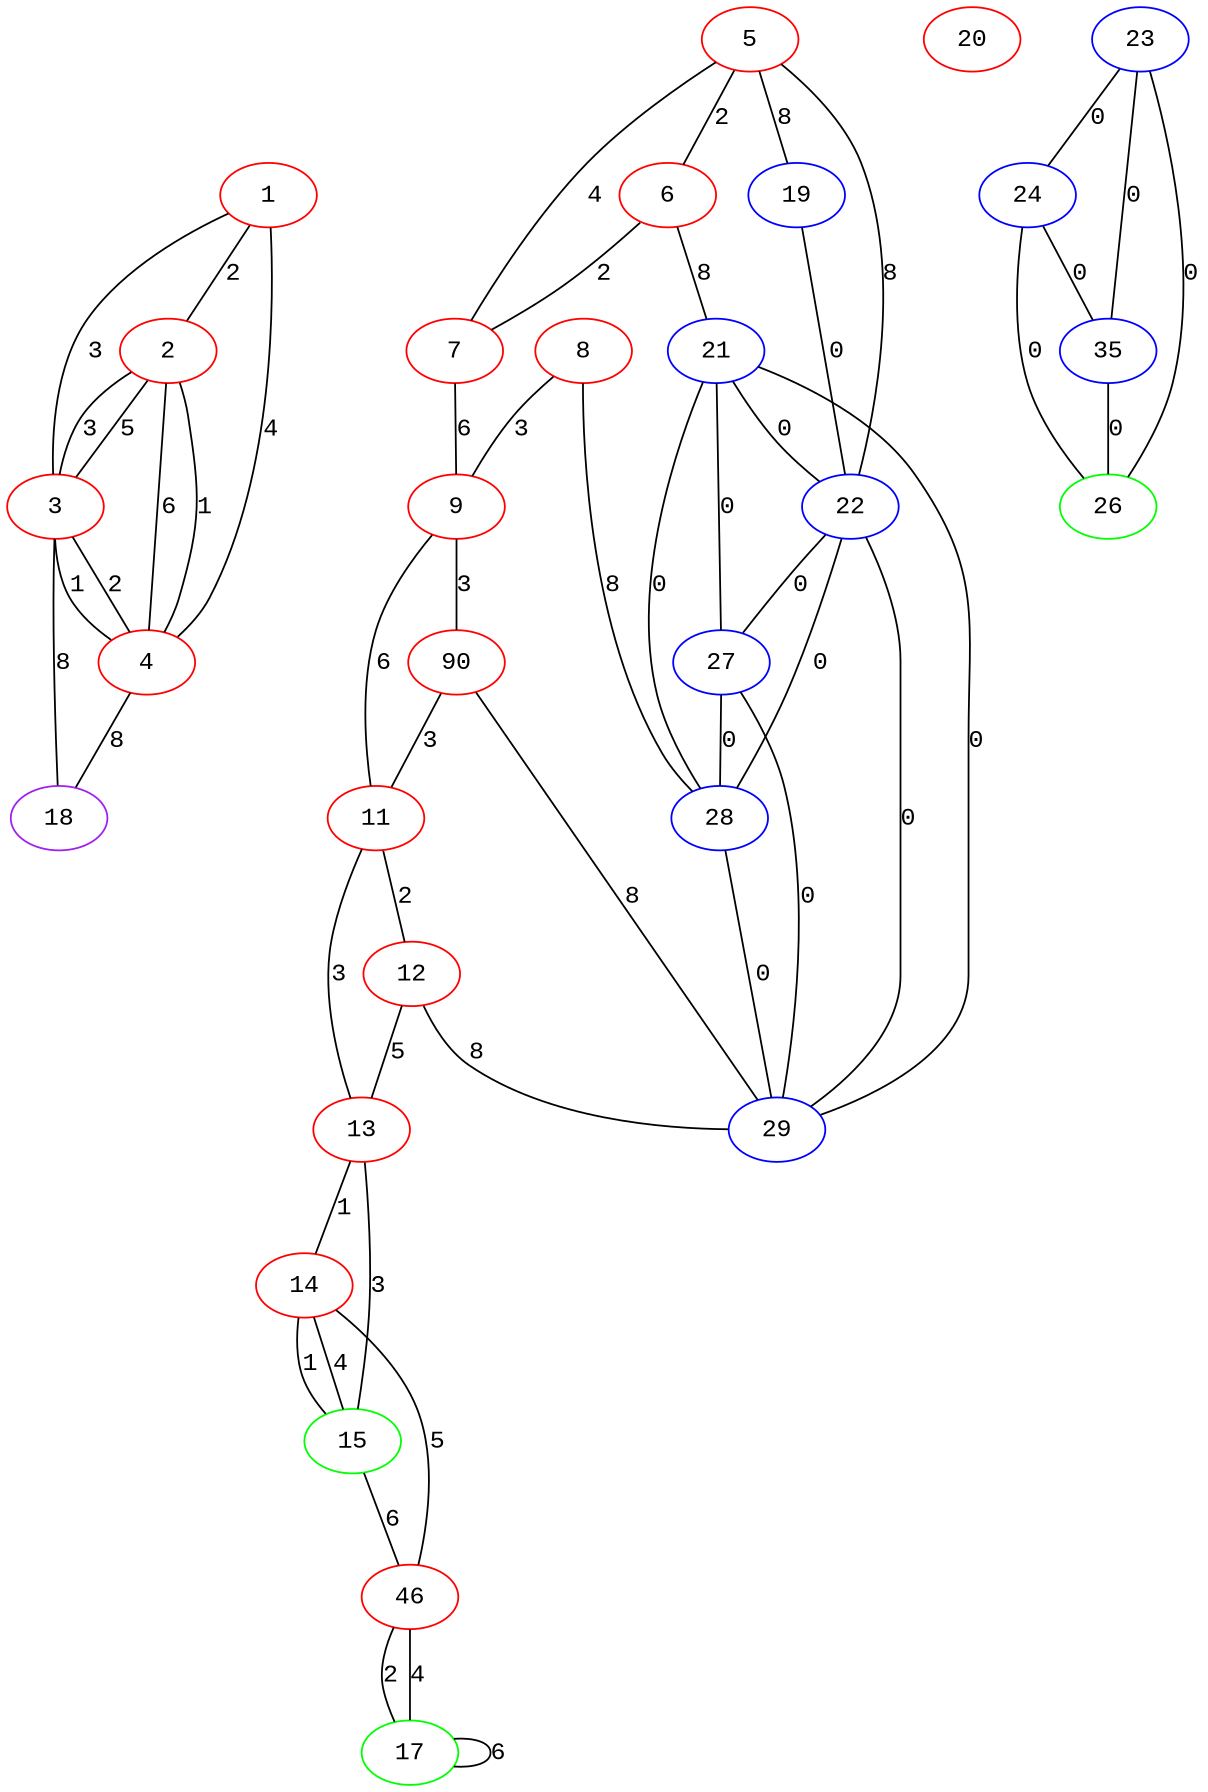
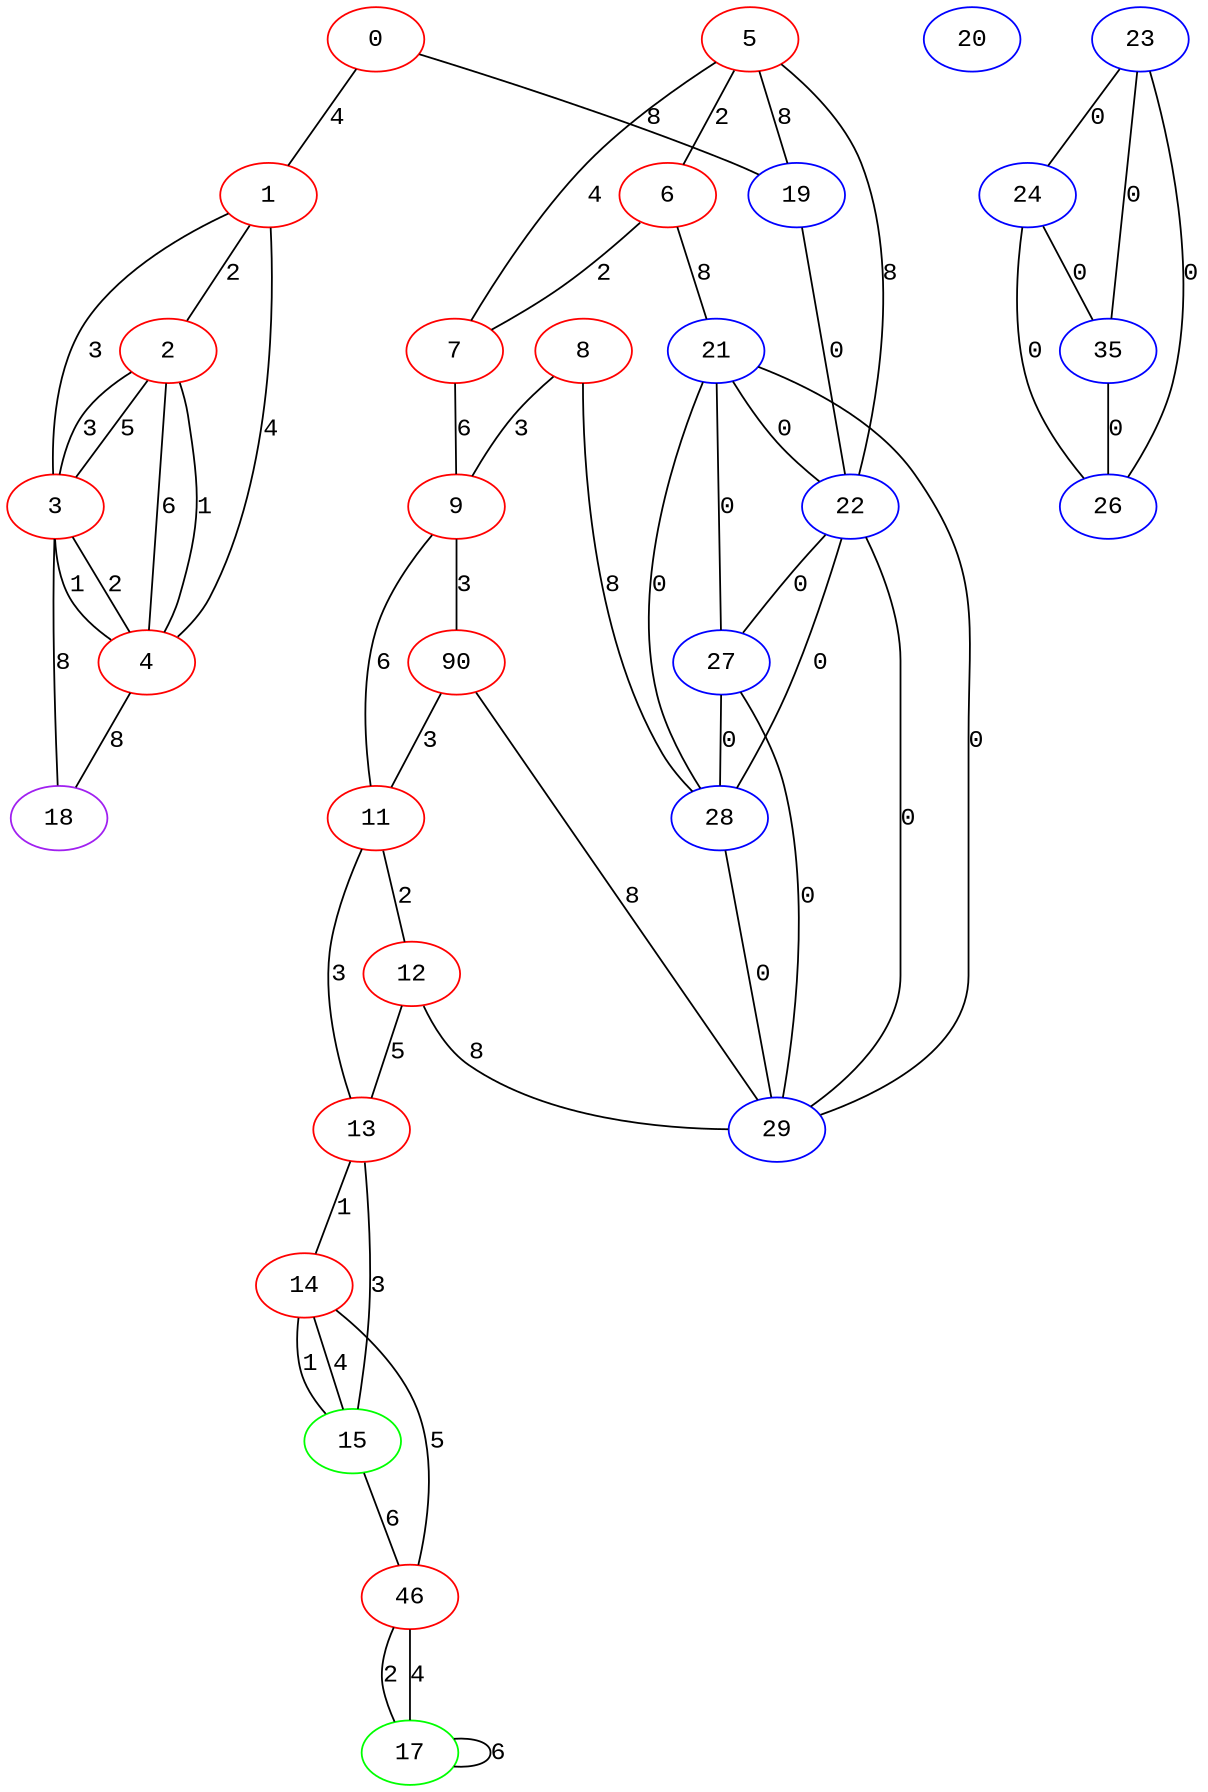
node "0": added
node "20": color red -> blue
node "26": color green -> blue
